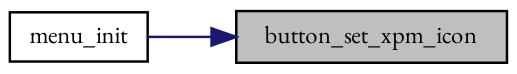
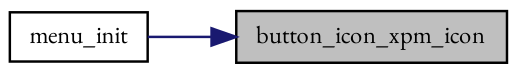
node "button_set_xpm_icon": label "button_set_xpm_icon" -> "button_icon_xpm_icon"
